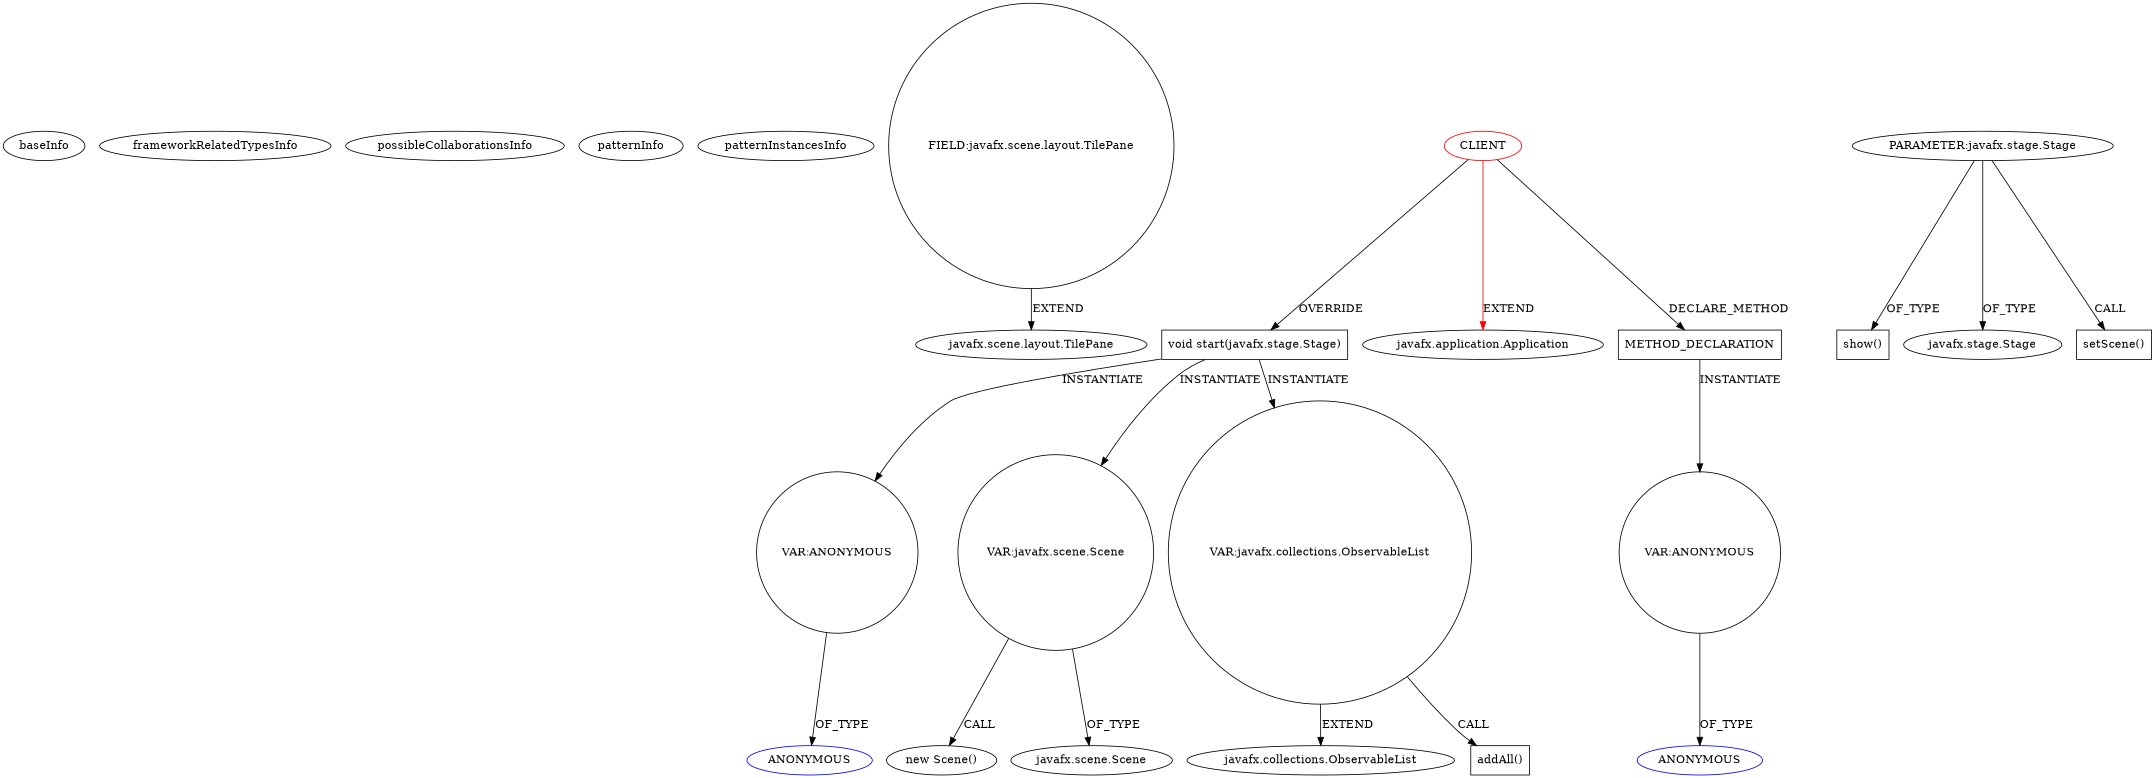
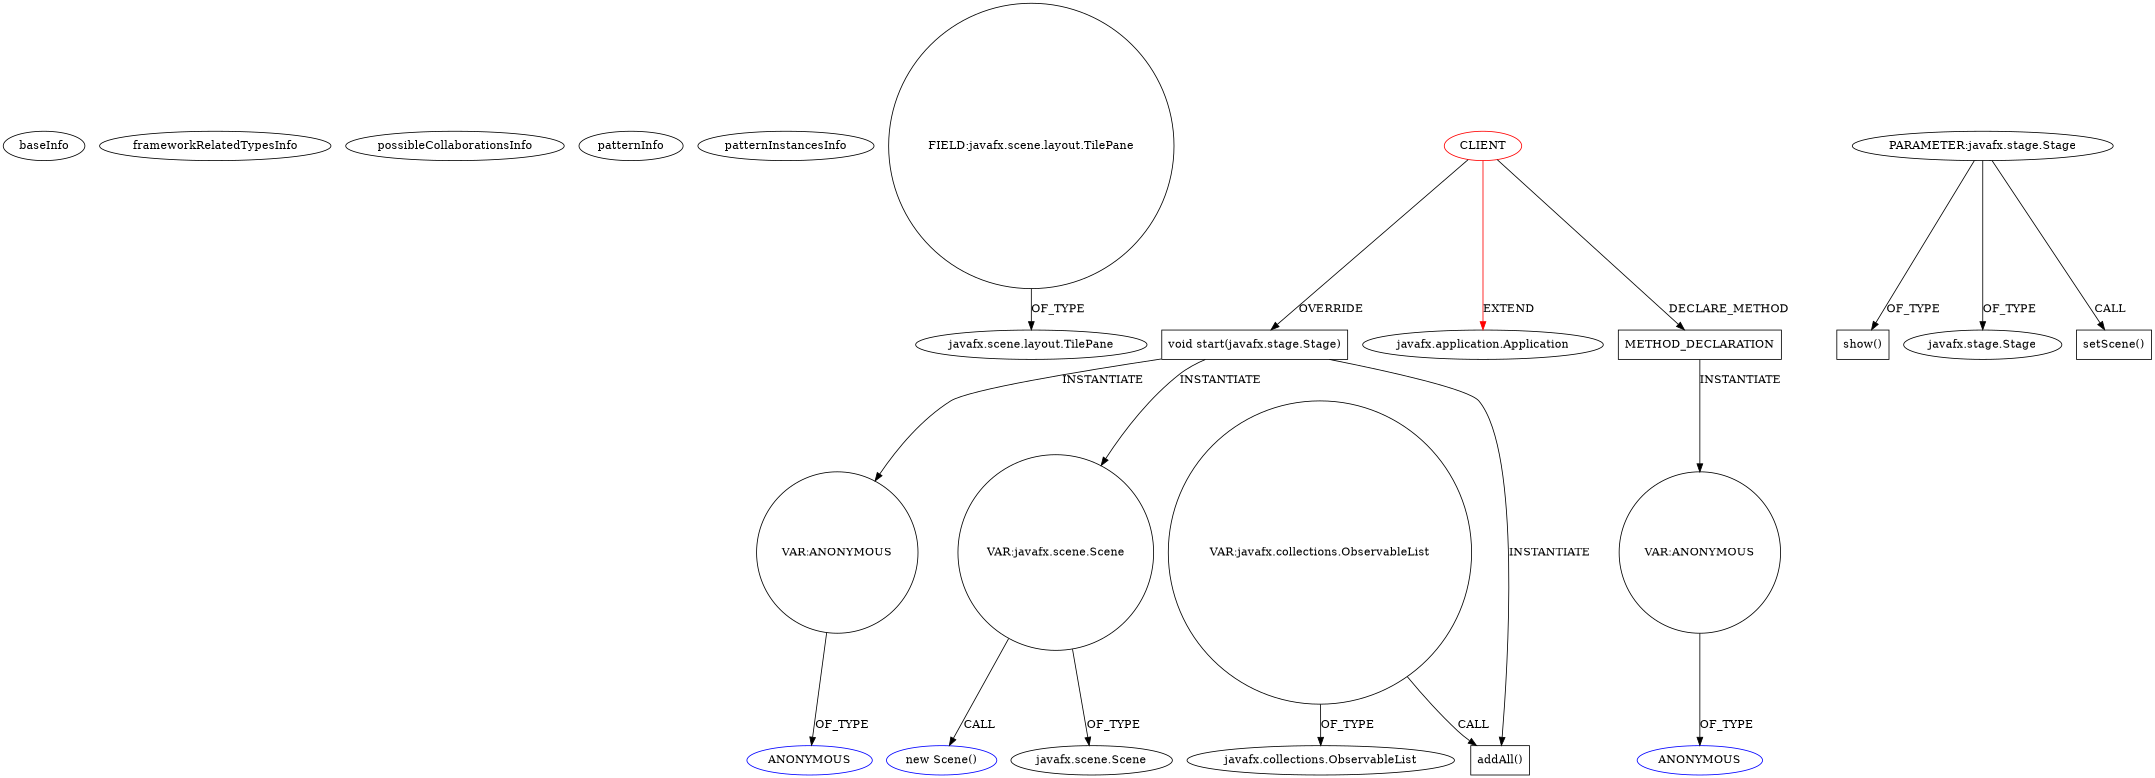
edge "FIELD:javafx.scene.layout.TilePane" -> "javafx.scene.layout.TilePane": label "EXTEND" -> "OF_TYPE"
edge "void start(javafx.stage.Stage)" -> "VAR:javafx.collections.ObservableList": now "void start(javafx.stage.Stage)" -> "addAll()"
edge "VAR:javafx.collections.ObservableList" -> "javafx.collections.ObservableList": label "EXTEND" -> "OF_TYPE"
node "new Scene()": color black -> blue
